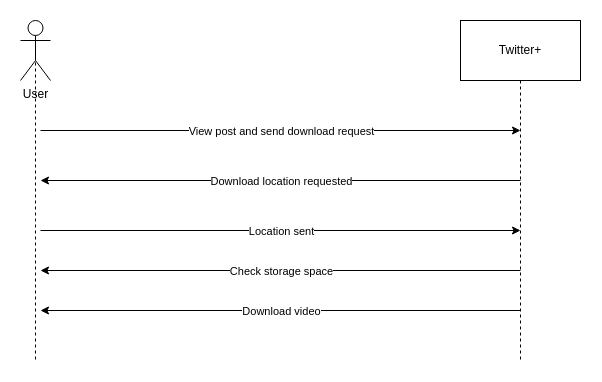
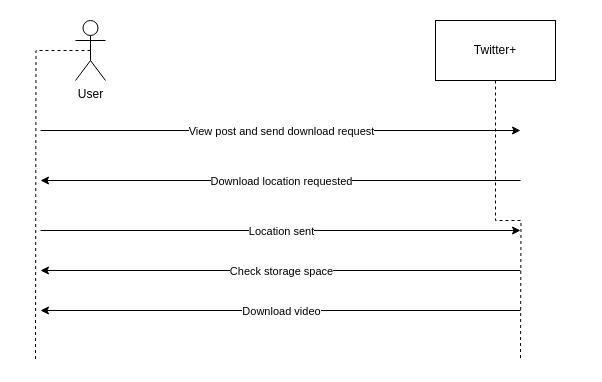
node "User": moved (36, 51) -> (91, 51)
node "Twitter+": moved (521, 51) -> (496, 51)
